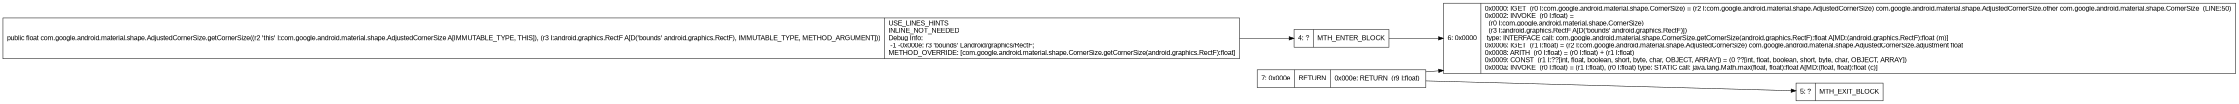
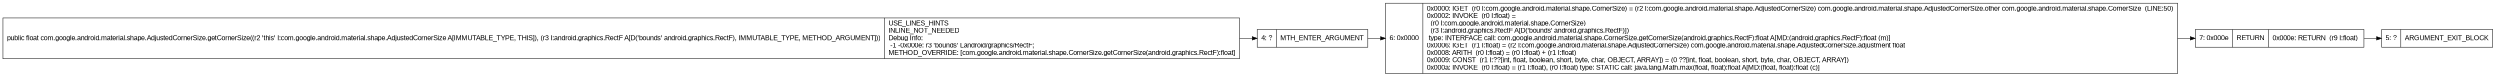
node "4: ?": text "MTH_ENTER_BLOCK" -> "MTH_ENTER_ARGUMENT"
edge "7: 0x000e" -> "6: 0x0000": reversed
node "5: ?": text "MTH_EXIT_BLOCK" -> "ARGUMENT_EXIT_BLOCK"
